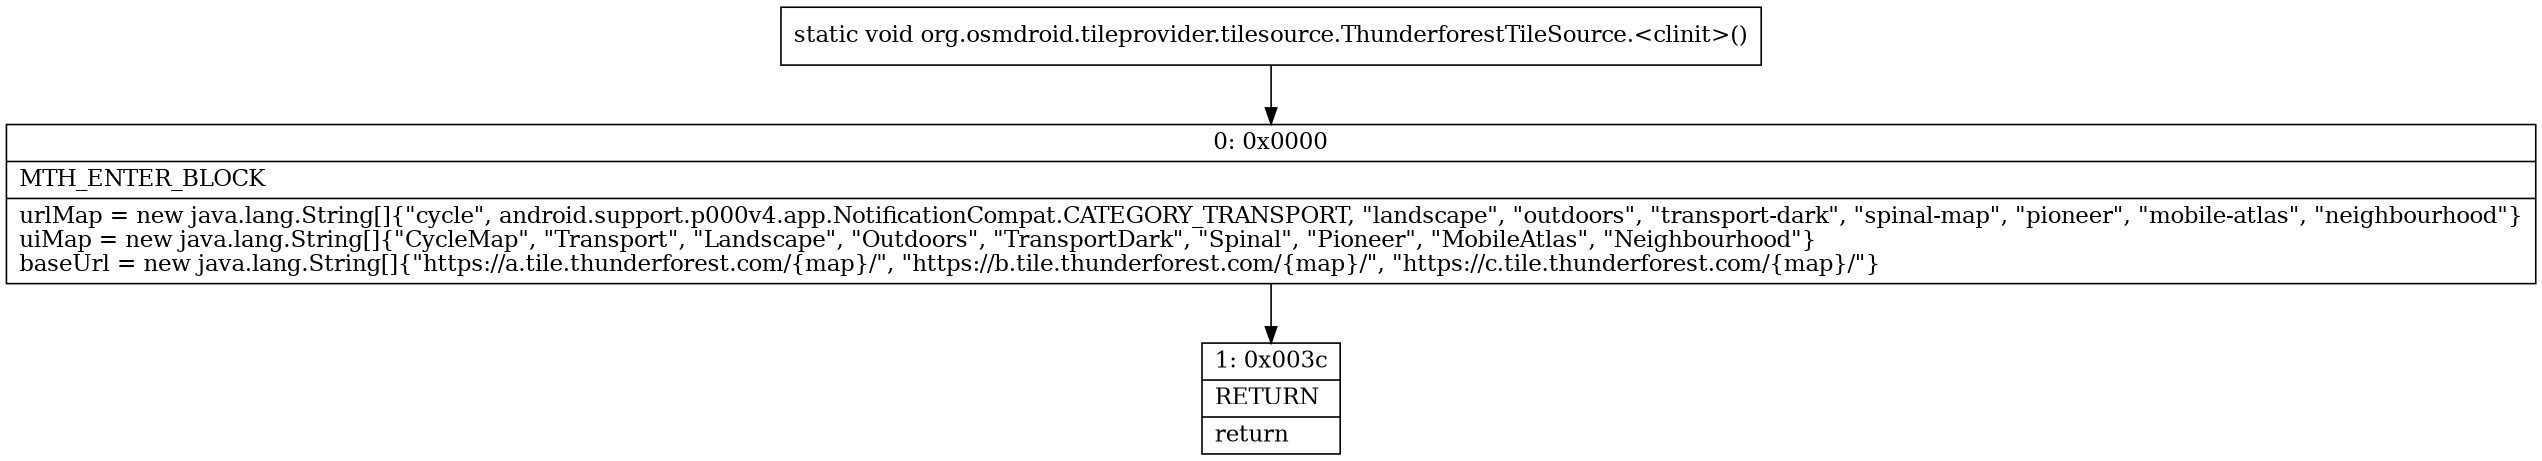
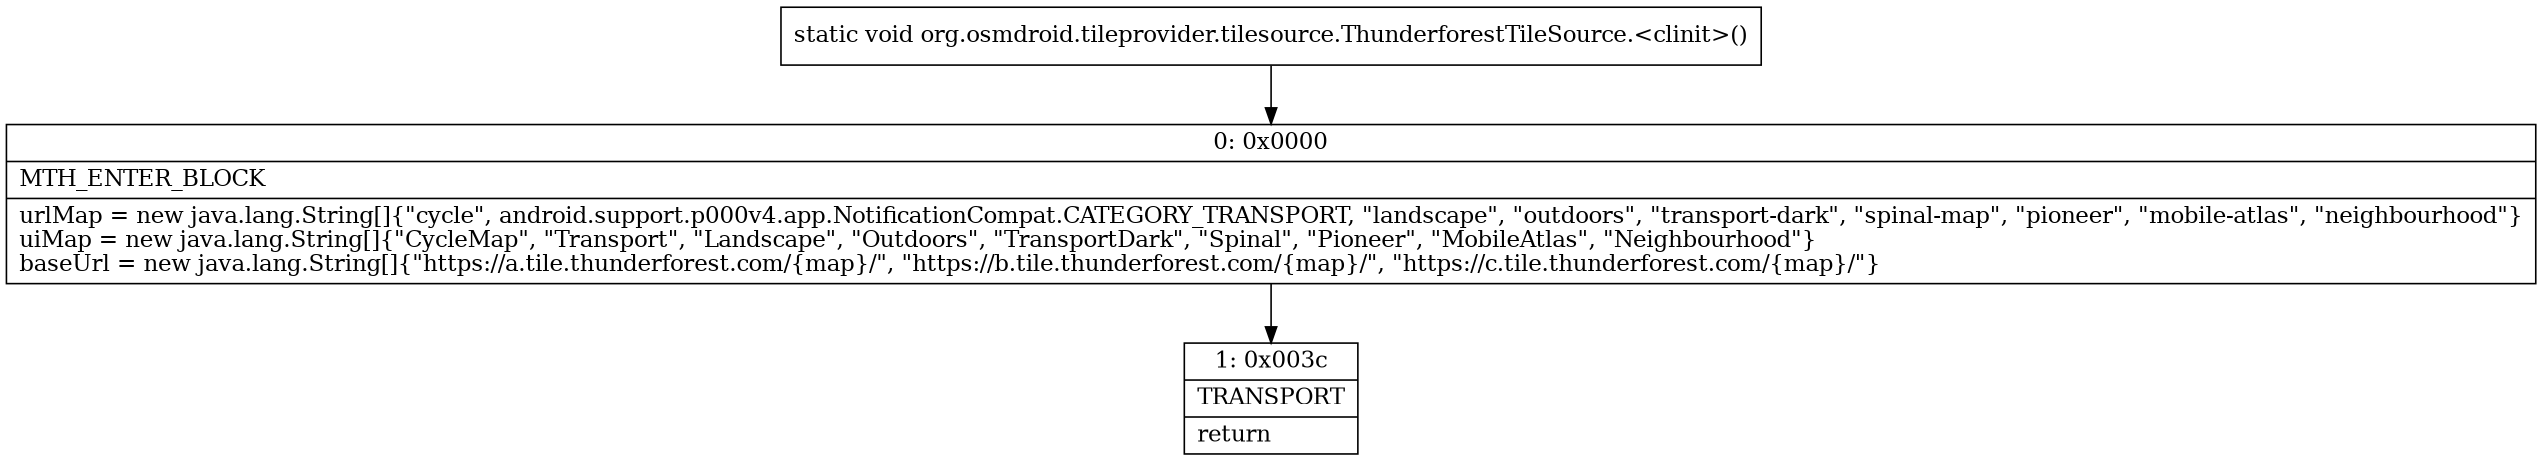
node "1: 0x003c": text "RETURN" -> "TRANSPORT"
